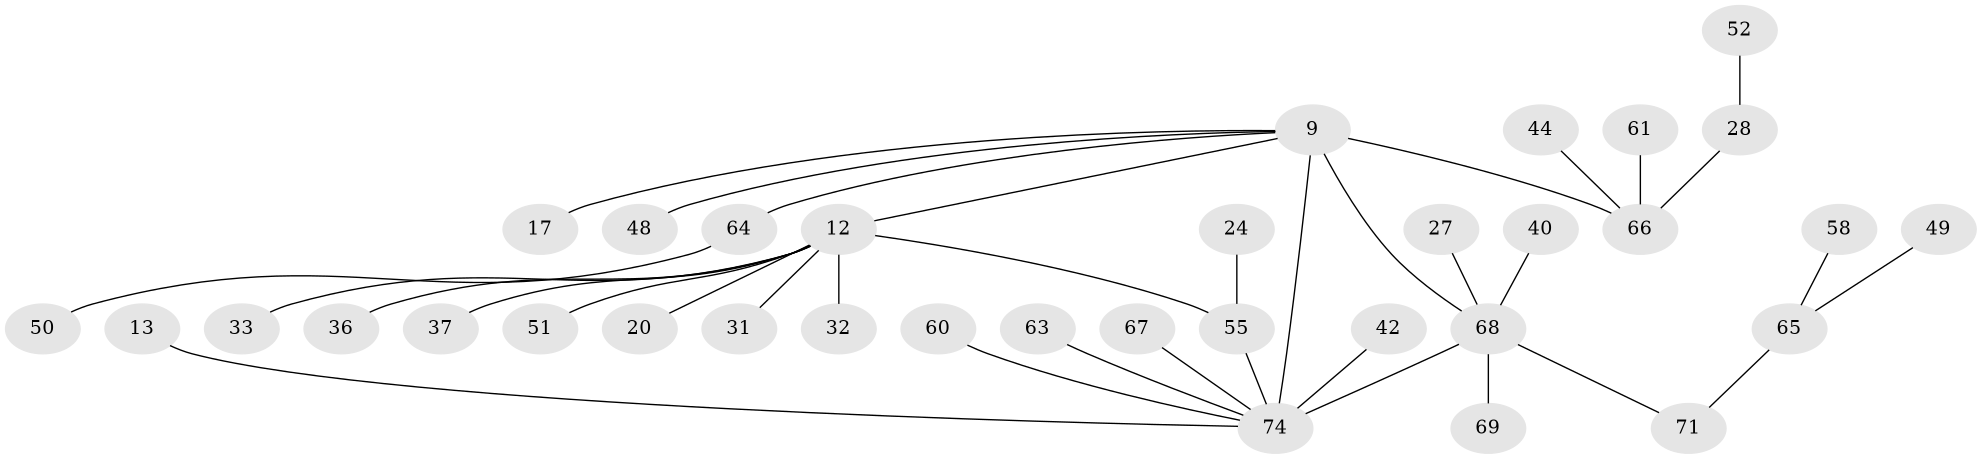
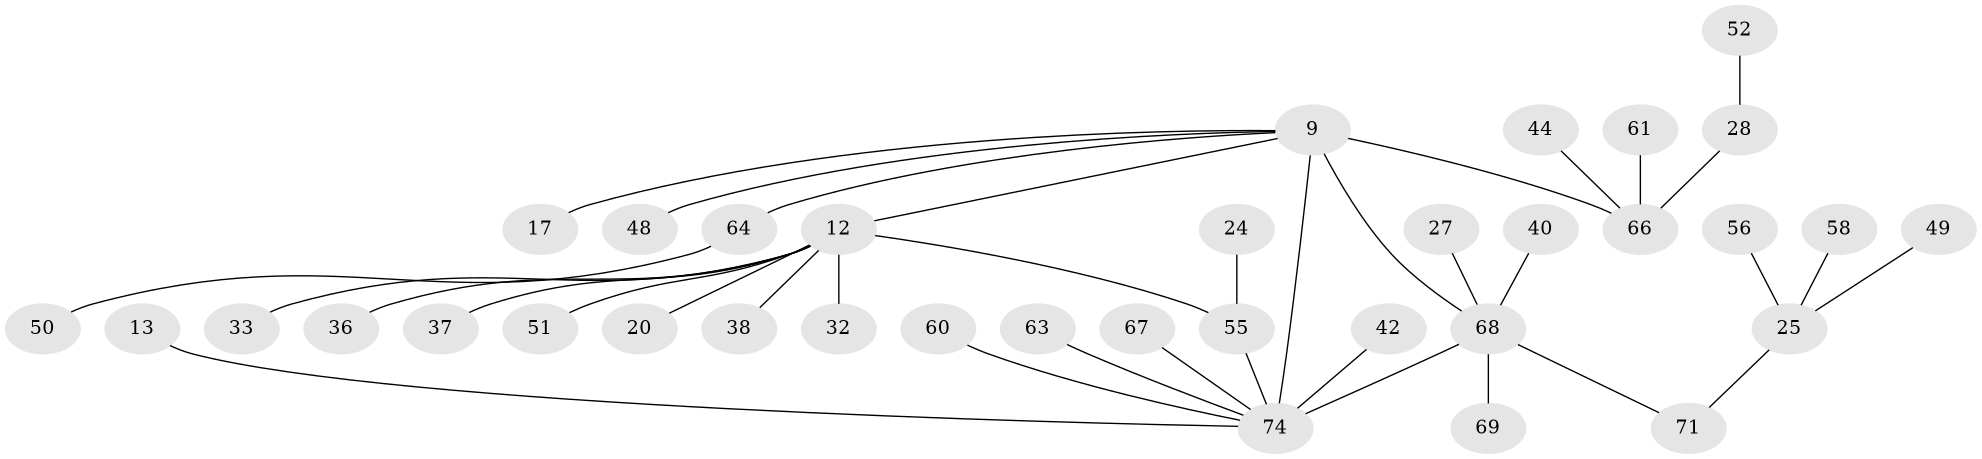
node "56": added
node "31": label "31" -> "38"
node "65": label "65" -> "25"
